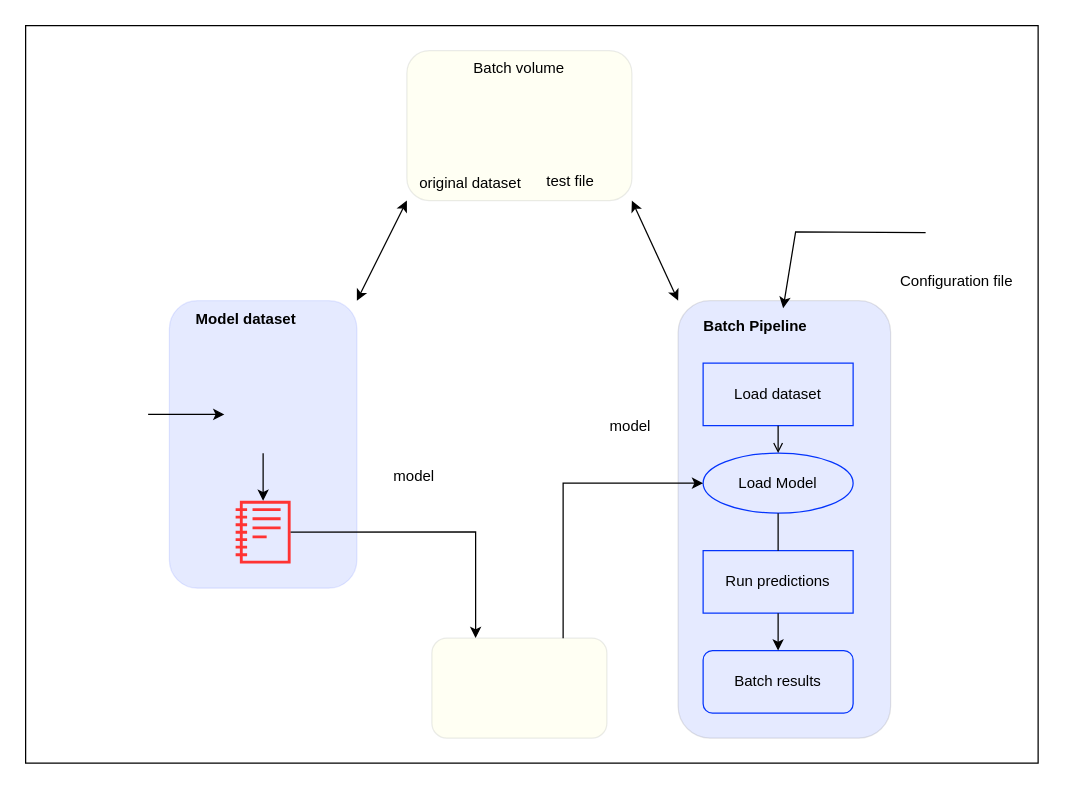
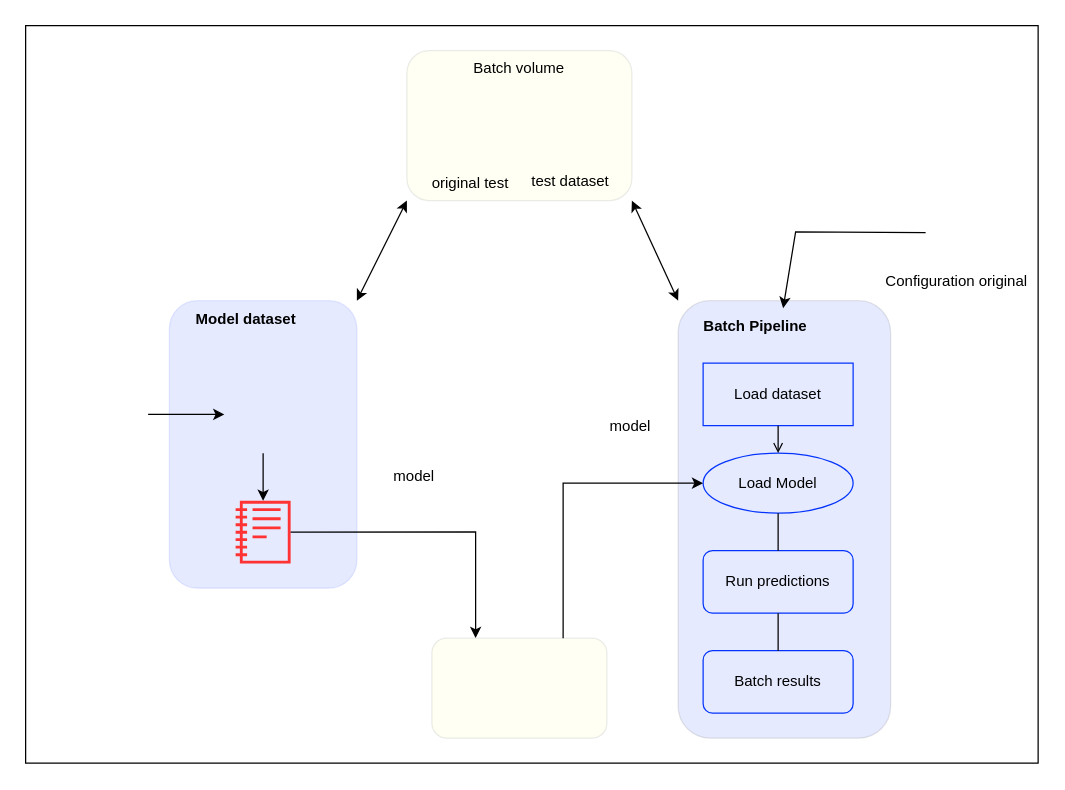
node "test file": label "test file" -> "test dataset"
node "original dataset": label "original dataset" -> "original test"
node "Configuration file": label "Configuration file" -> "Configuration original"
node "Run predictions": shape rectangle -> rounded rectangle
edge "Run predictions" -> "Batch results": arrowhead classic -> none
